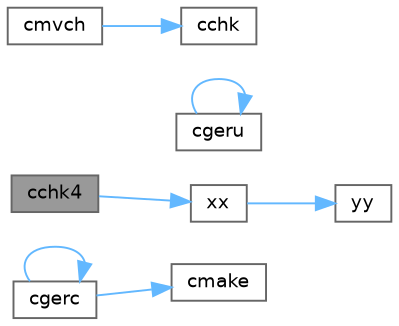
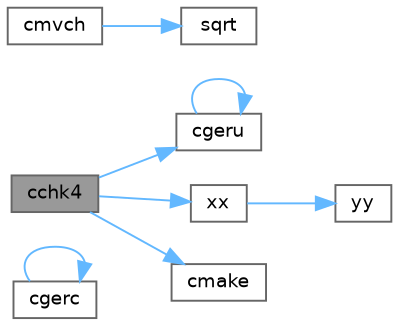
node "cchk": label "cchk" -> "sqrt"
edge "cchk4" -> "cgeru": added
edge "cgerc" -> "cmake": now "cchk4" -> "cmake"
